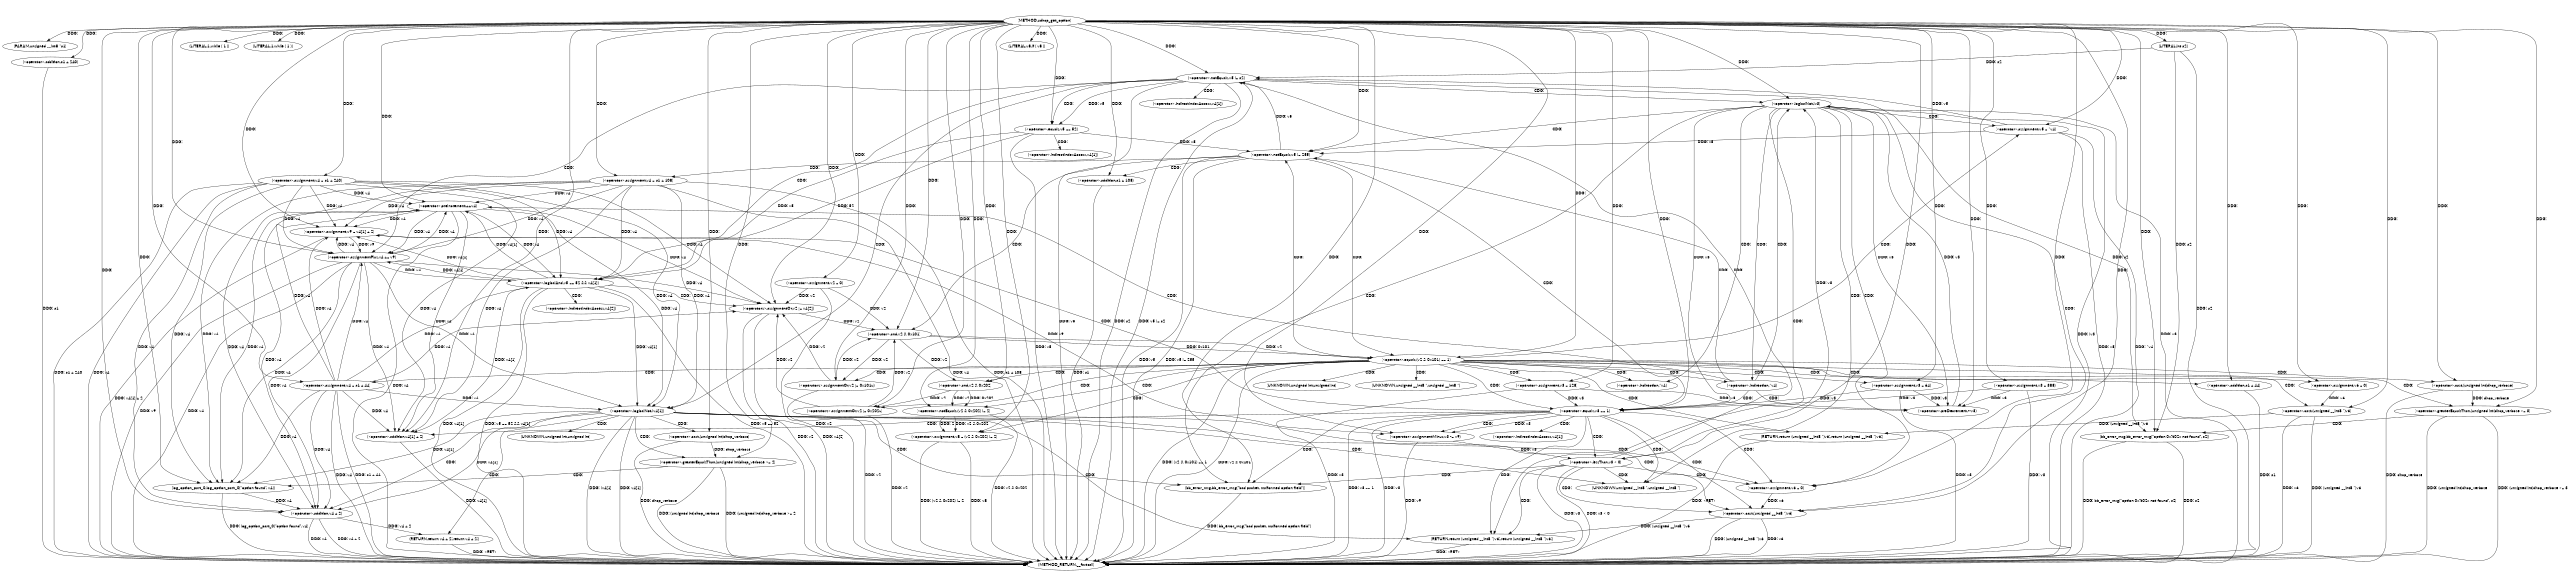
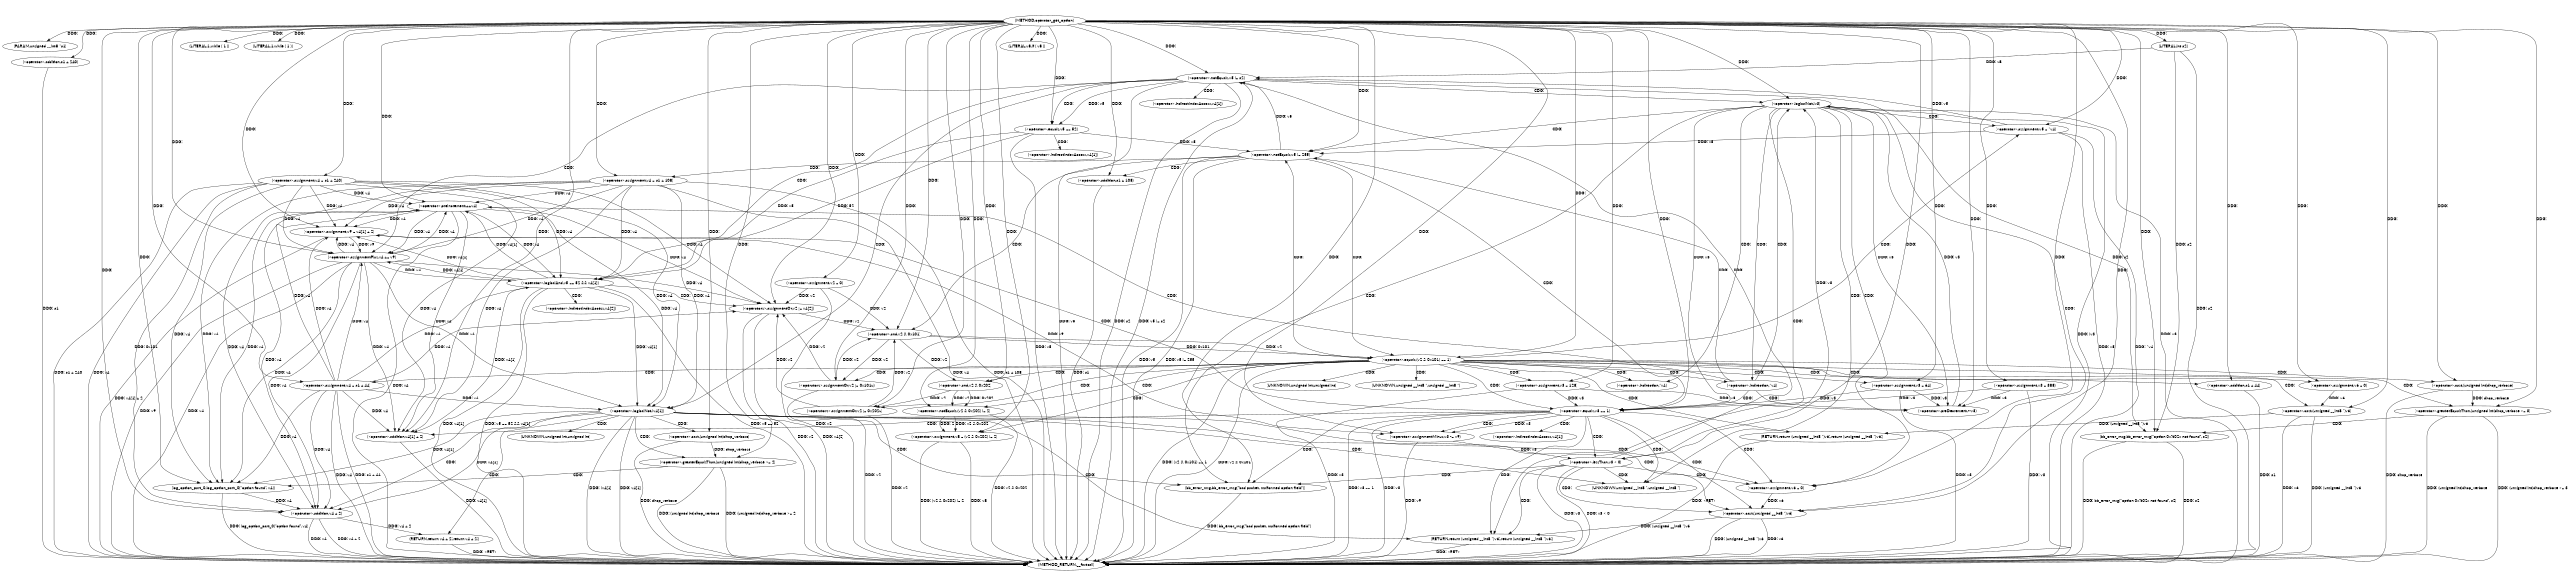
node "(METHOD,udhcp_get_option)": label "(METHOD,udhcp_get_option)" -> "(METHOD,operator_get_option)"
edge "(LITERAL,int a2)" -> "(<operator>.notEquals,v5 != a2)": label "DDG: a2" -> "DDG: v8"
edge "(<operator>.assignment,v4 = a1 + 240)" -> "(<operator>.addition,v4 + 2)": label "DDG: v4" -> "DDG: 0x101"
